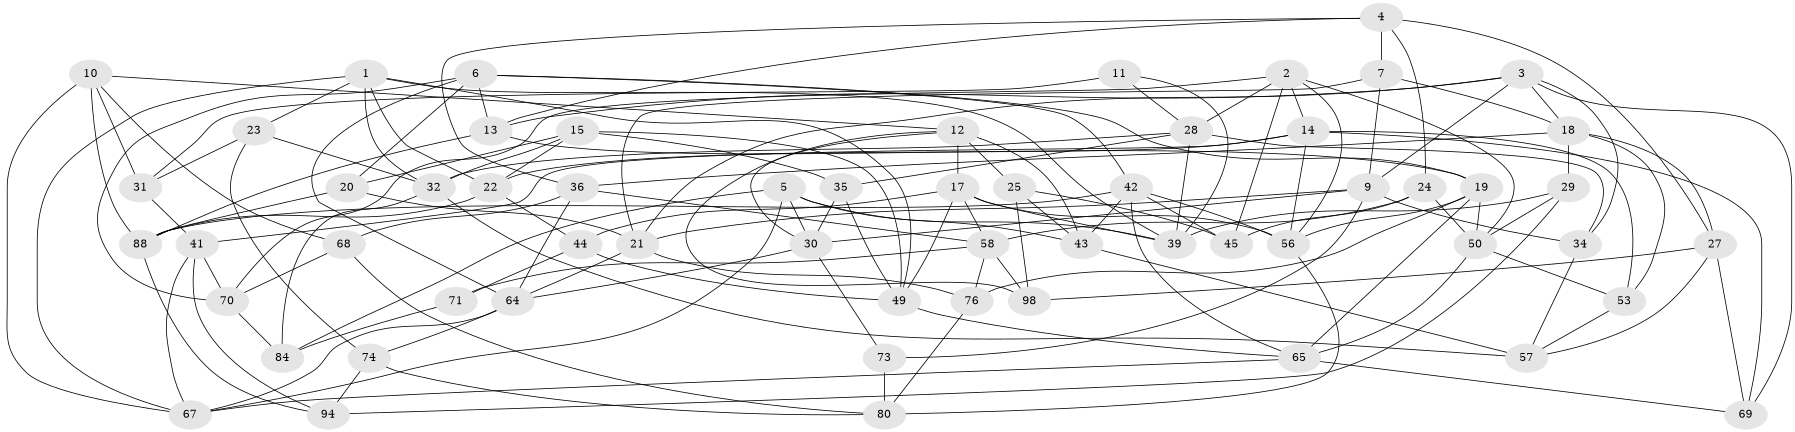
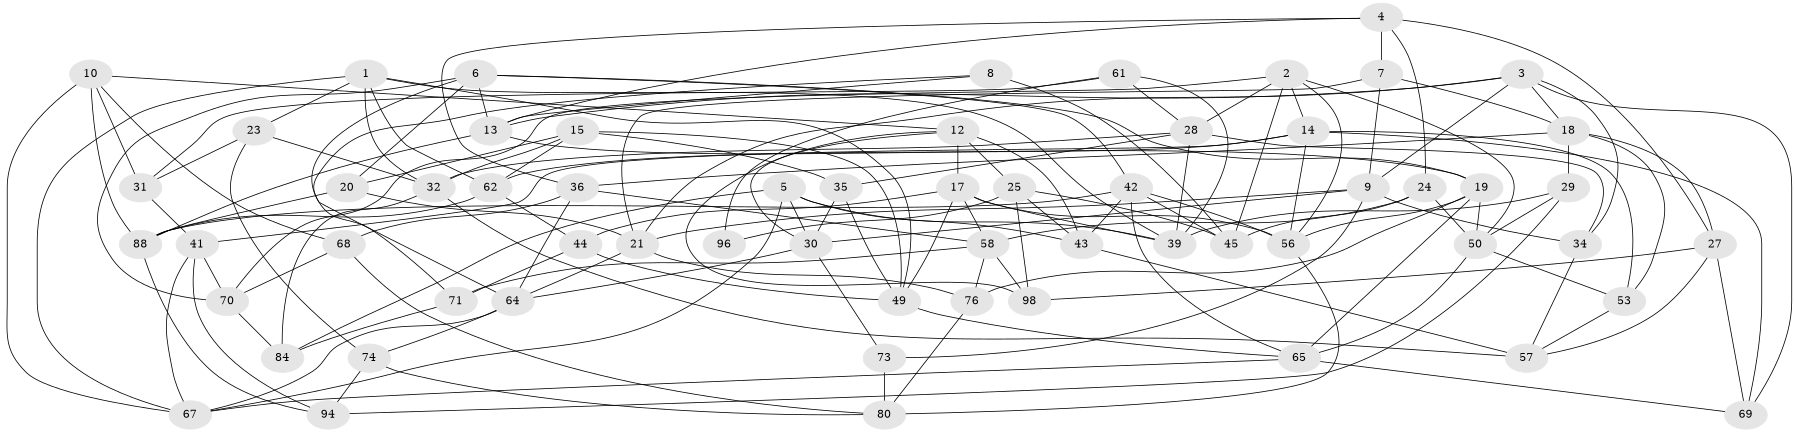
node "8": added
node "11": label "11" -> "61"
node "22": label "22" -> "62"
node "96": added
